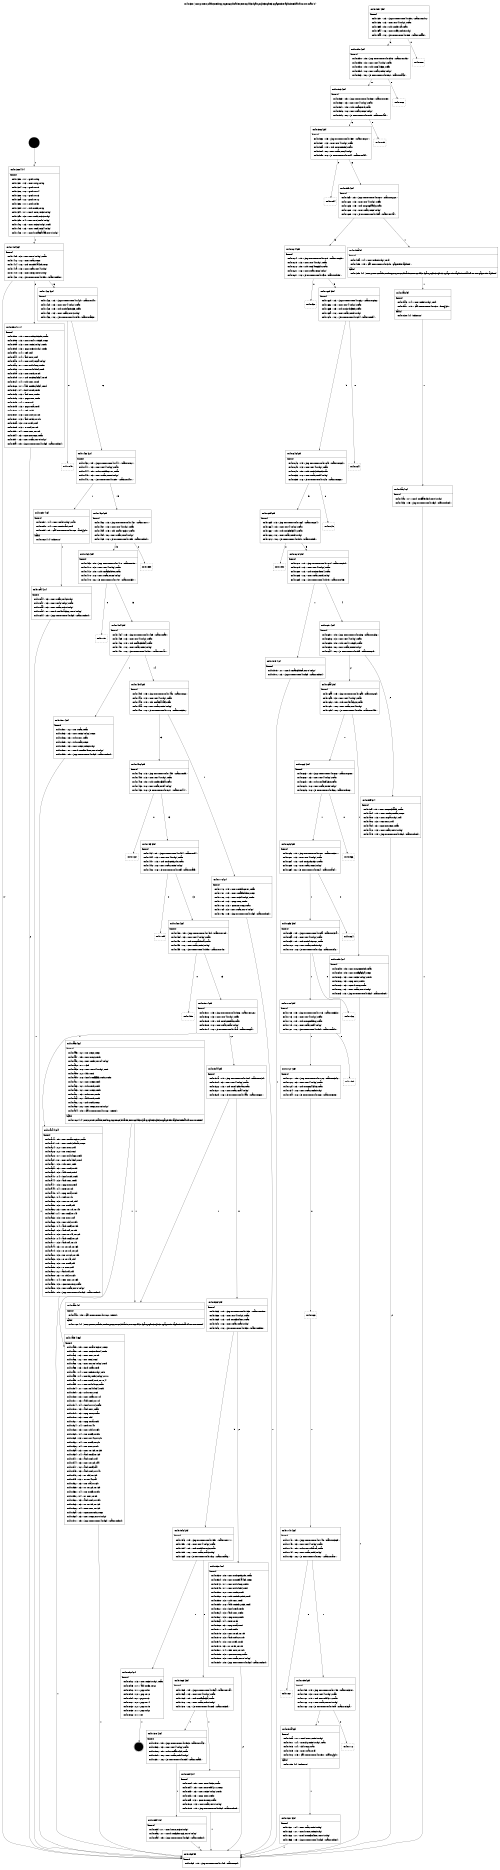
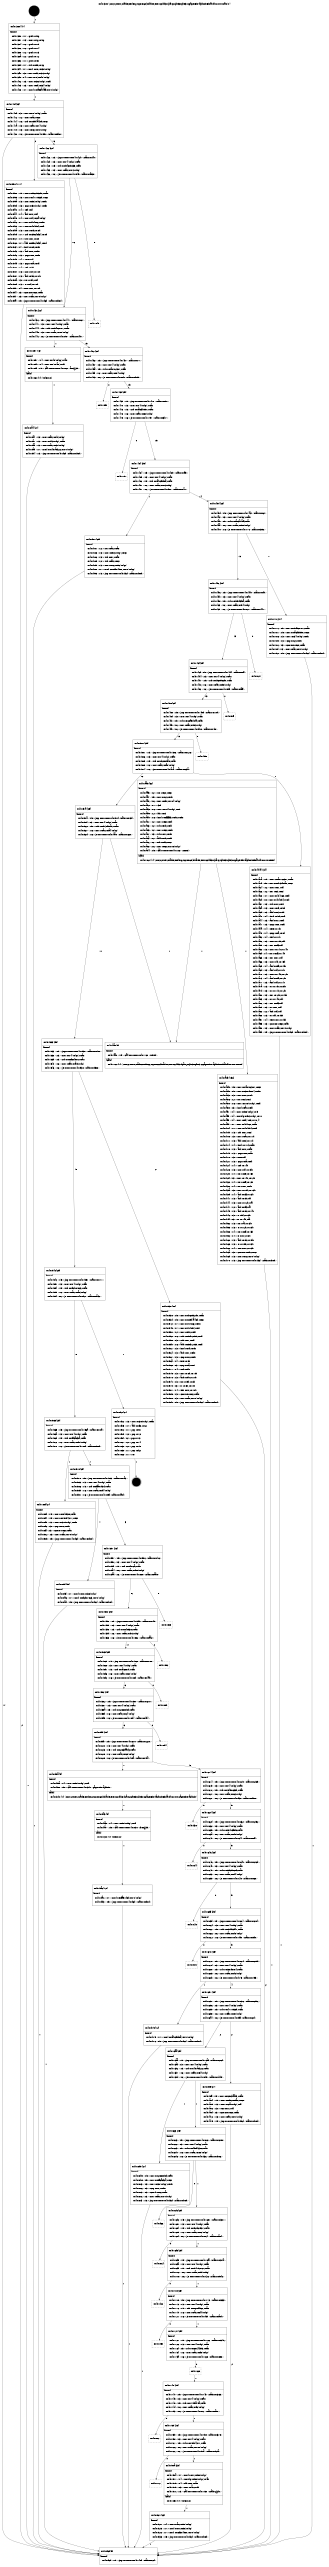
edge "0x40157e [25]" -> "0x401597 [25]": added, label "6"
